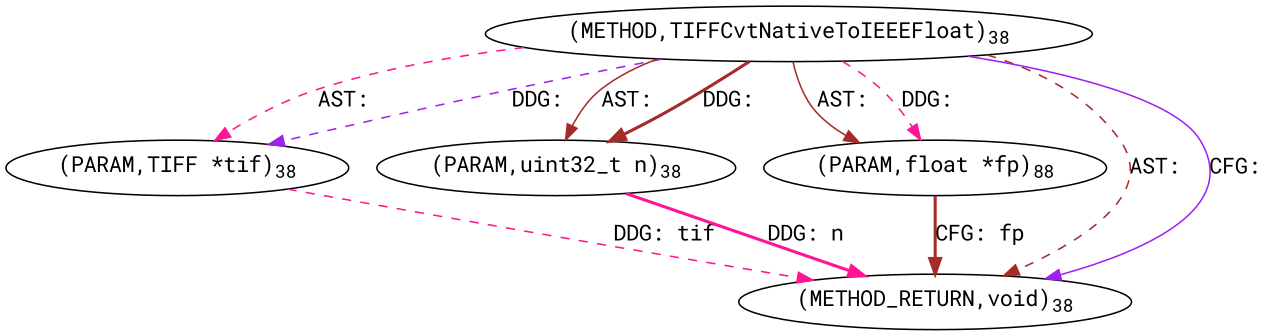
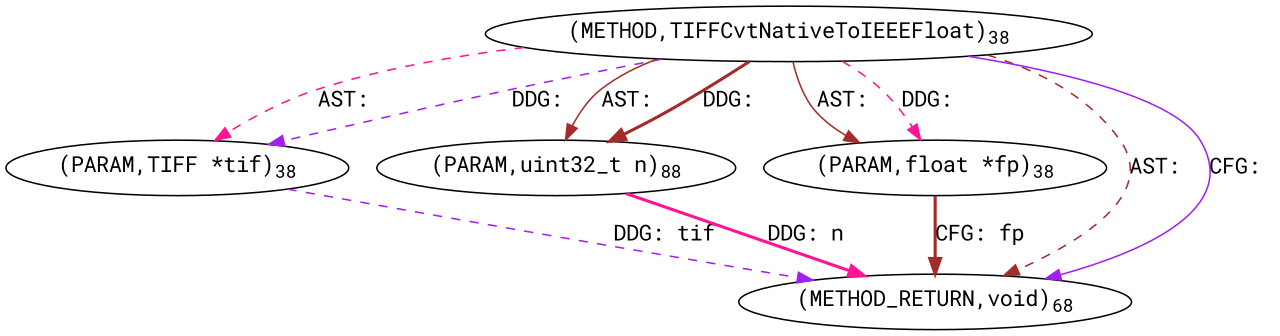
node "(PARAM,uint32_t n)": text "38" -> "88"
node "(PARAM,float *fp)": text "88" -> "38"
edge "(PARAM,TIFF *tif)" -> "(METHOD_RETURN,void)": color deeppink -> purple
node "(METHOD_RETURN,void)": text "38" -> "68"
